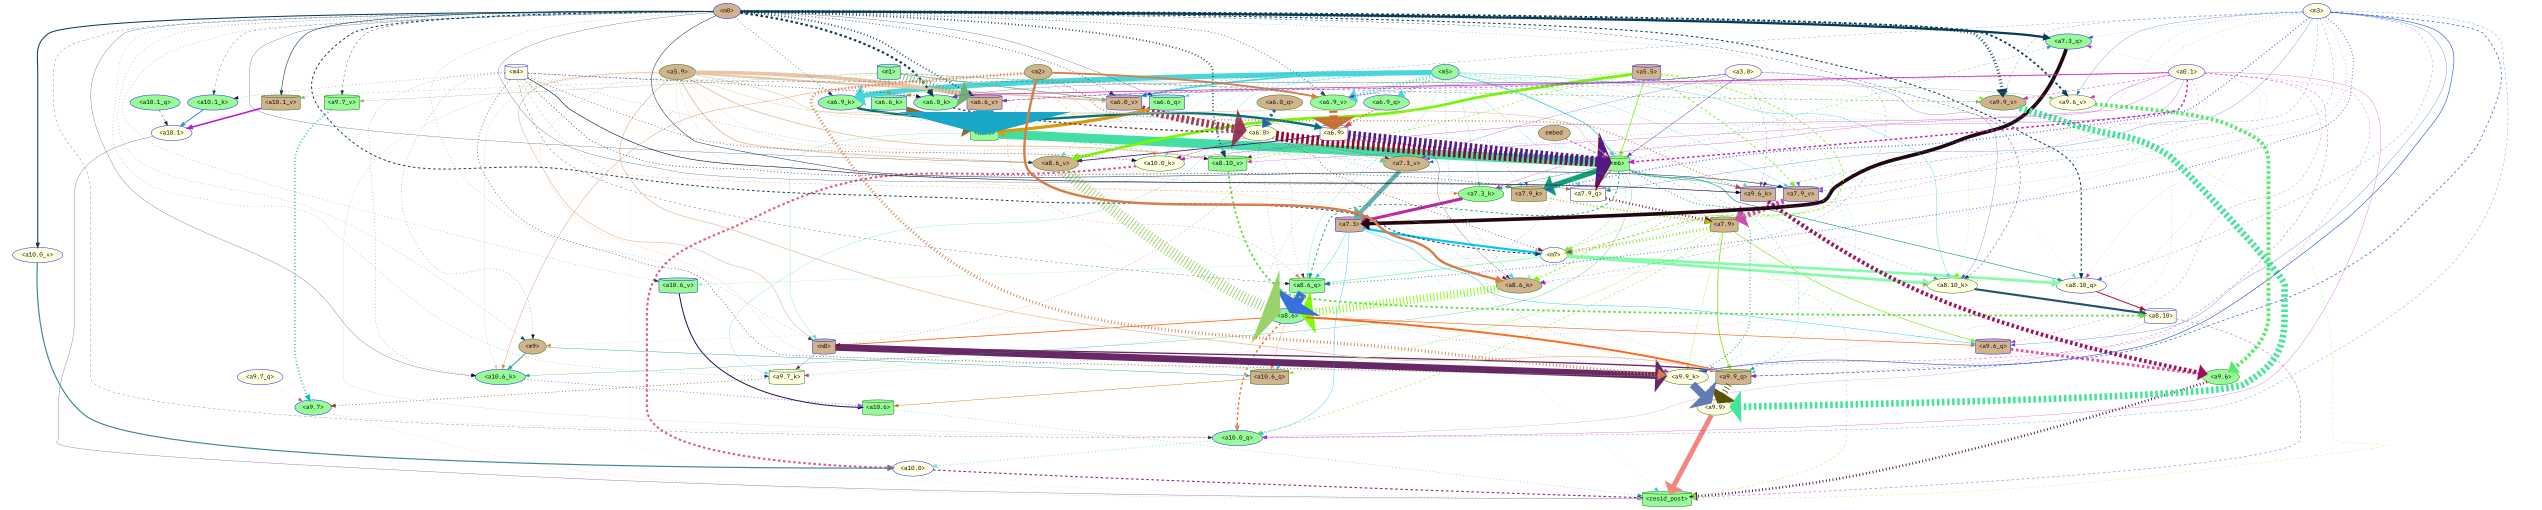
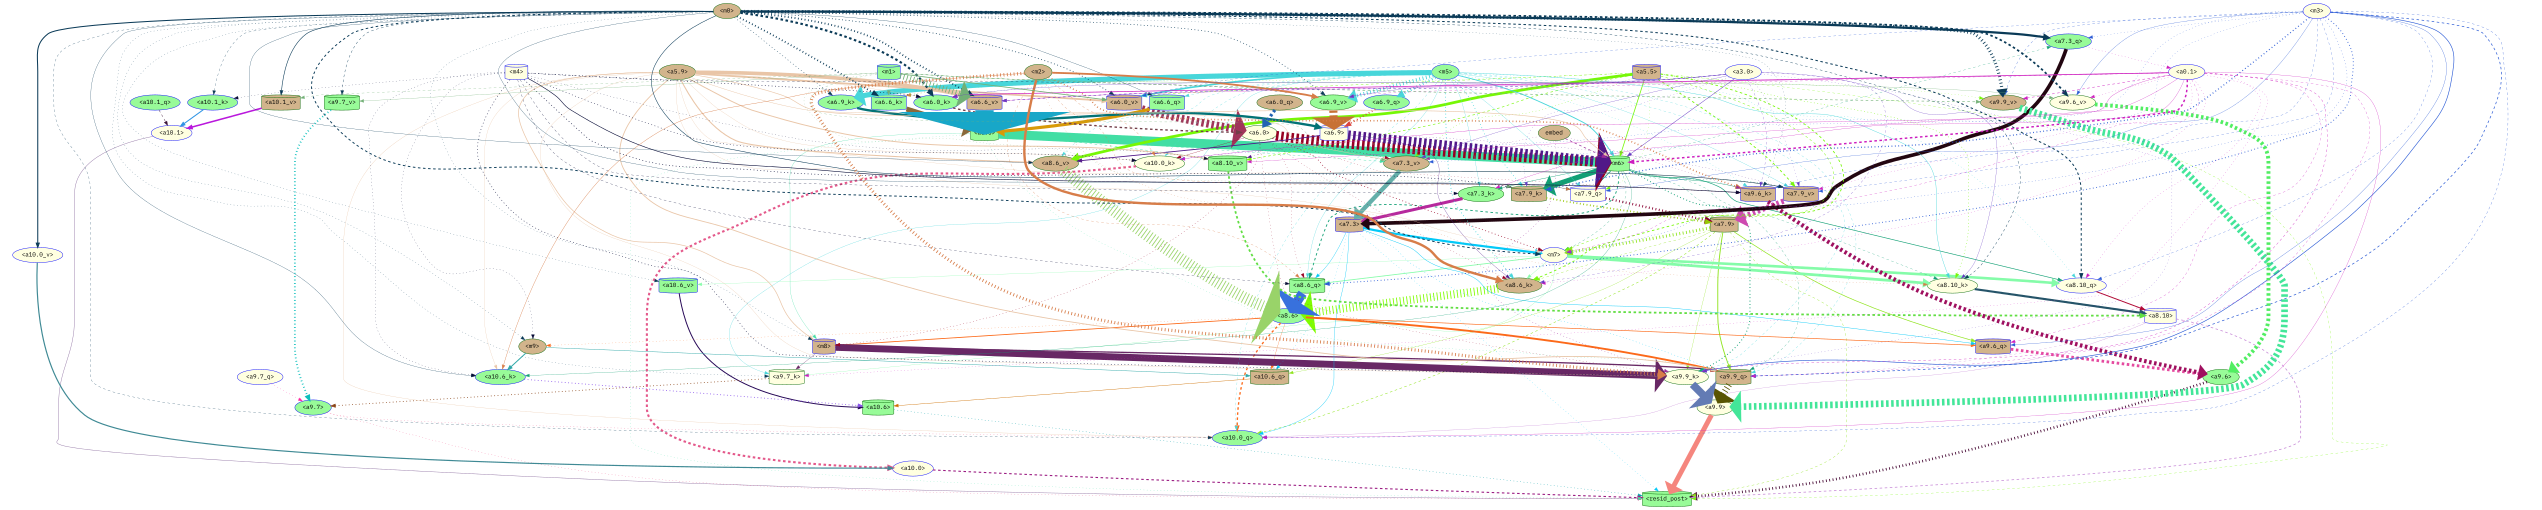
node "<m0>": color blue -> darkgreen
edge "<m0>" -> "<a8.10_v>": now "<m0>" -> "<a6.6_k>"
edge "<a0.1>" -> "<a7.3_q>": reversed
edge "<m4>" -> "<a7.3_k>": color #fc6919 -> #050934
edge "<a10.0_q>" -> "<a10.0>": removed
